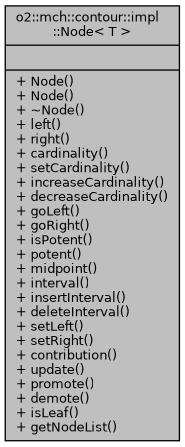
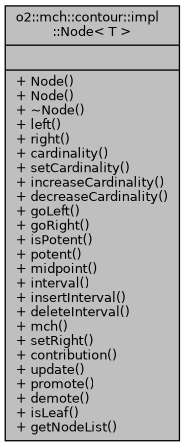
node "o2::mch::contour::impl": text "+ setLeft()" -> "+ mch()"
